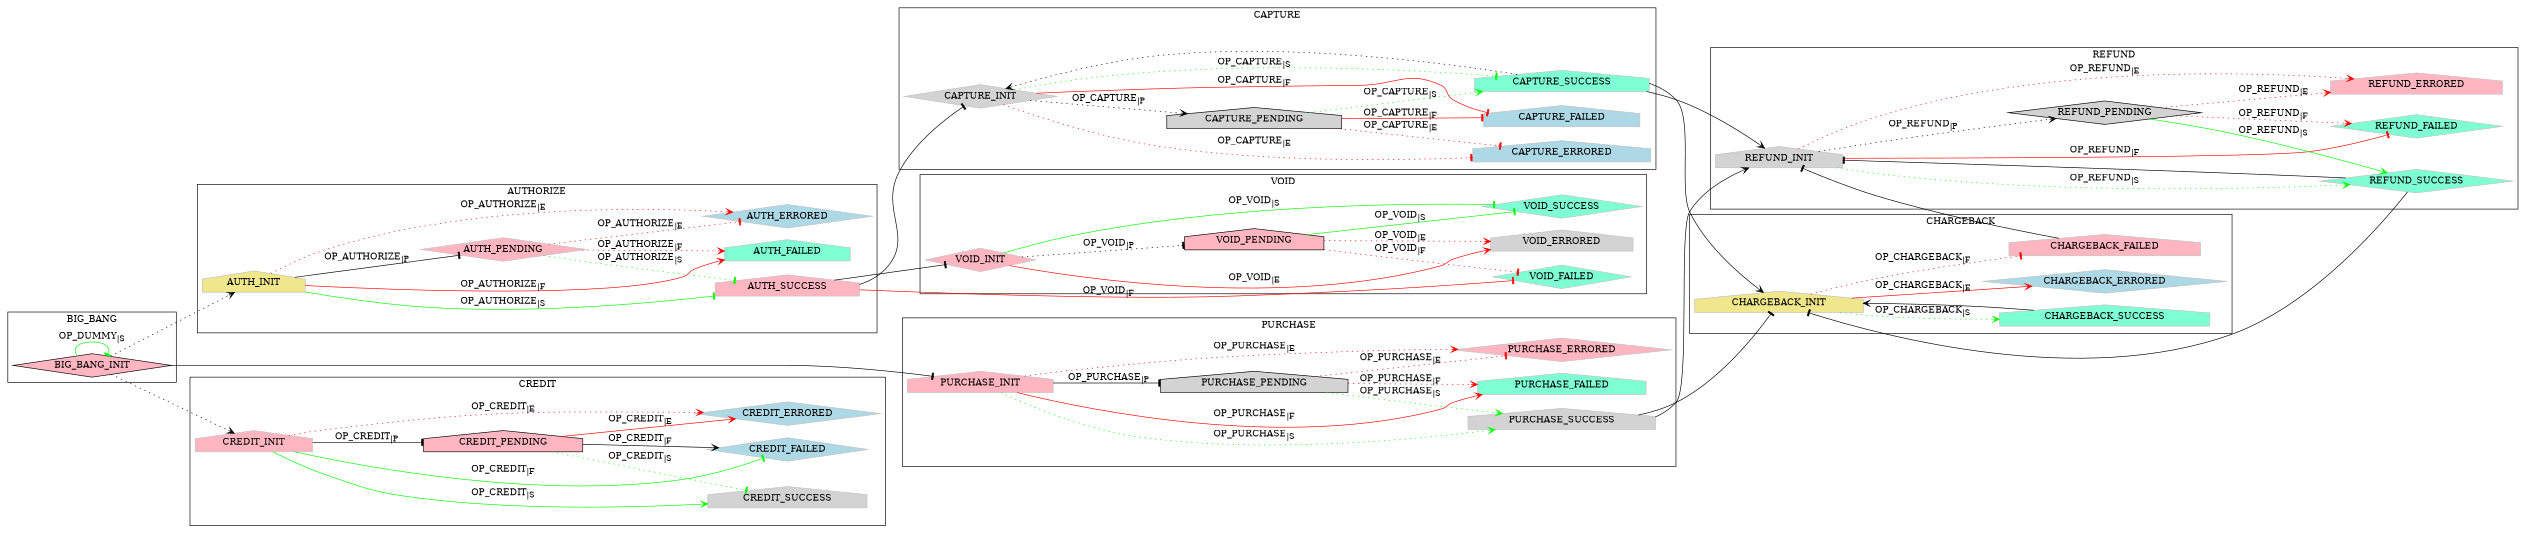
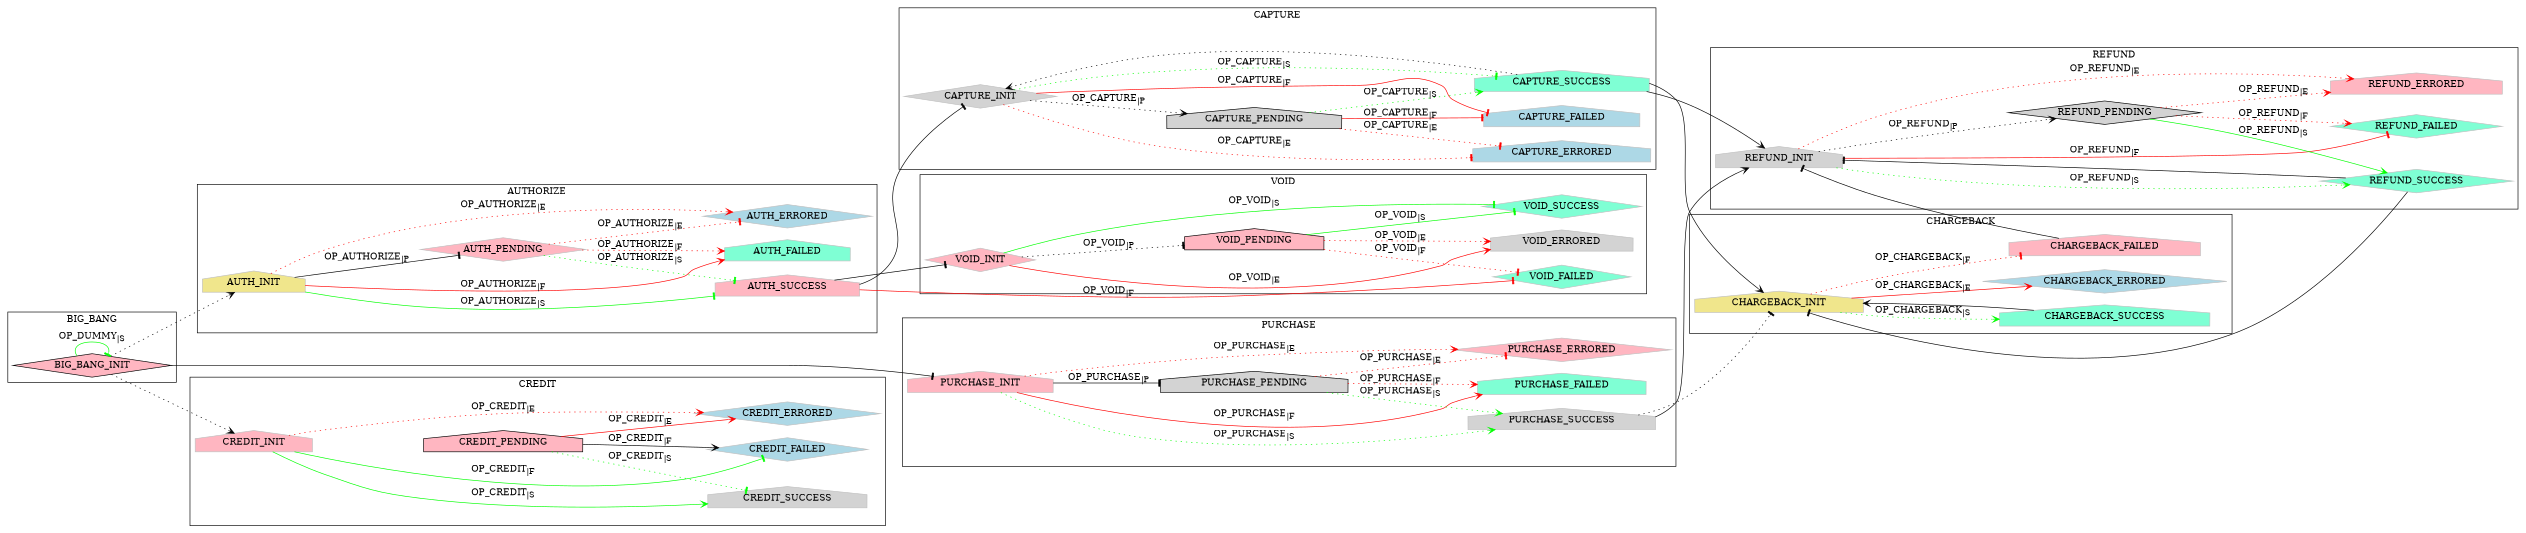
edge "PURCHASE_SUCCESS" -> "CHARGEBACK_INIT": style solid -> dotted
edge "CREDIT_INIT" -> "CREDIT_PENDING": removed, label "OP_CREDIT |P"
